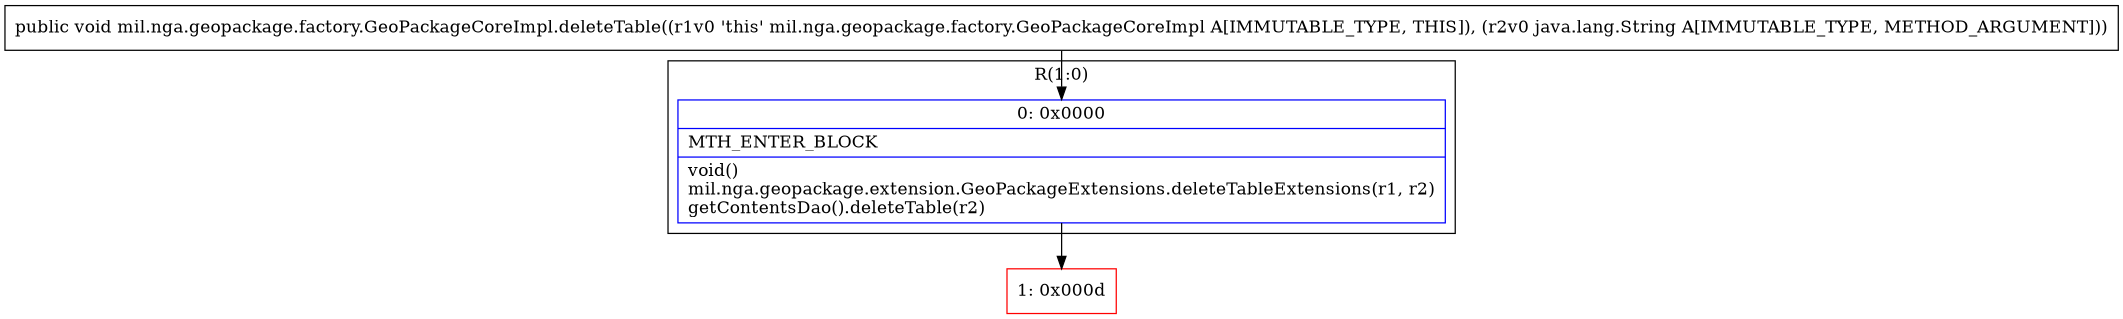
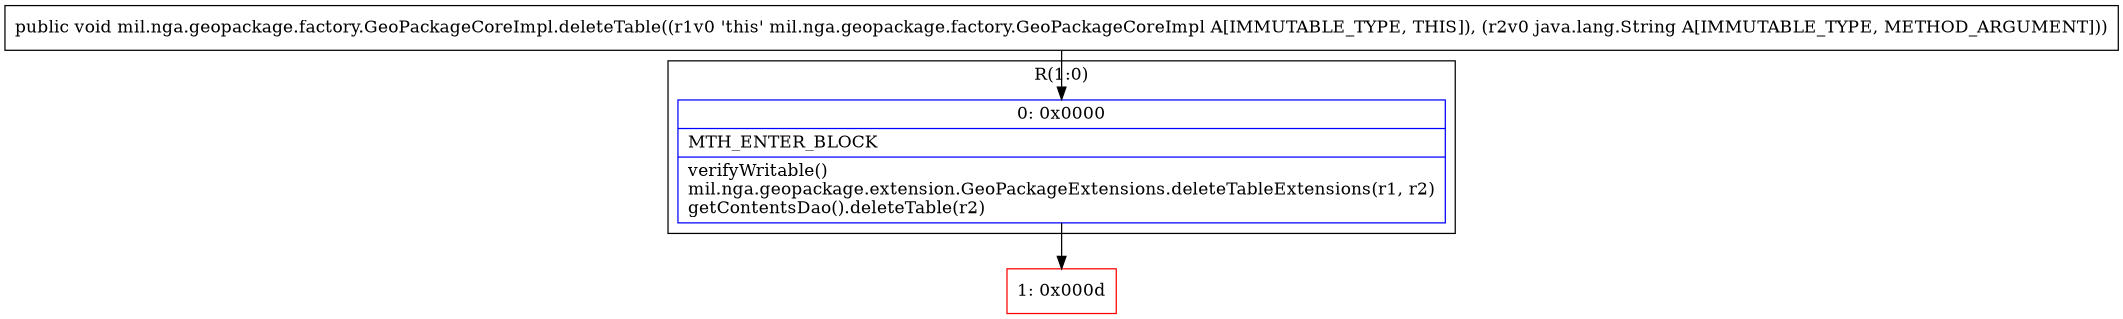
node "0: 0x0000": text "void()" -> "verifyWritable()"
